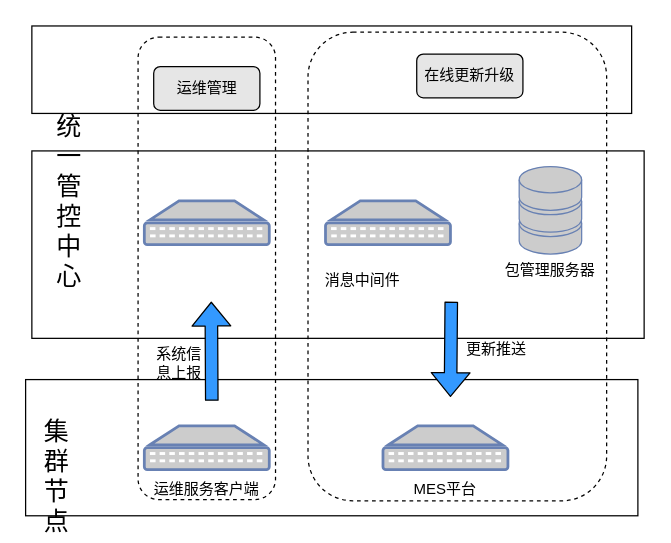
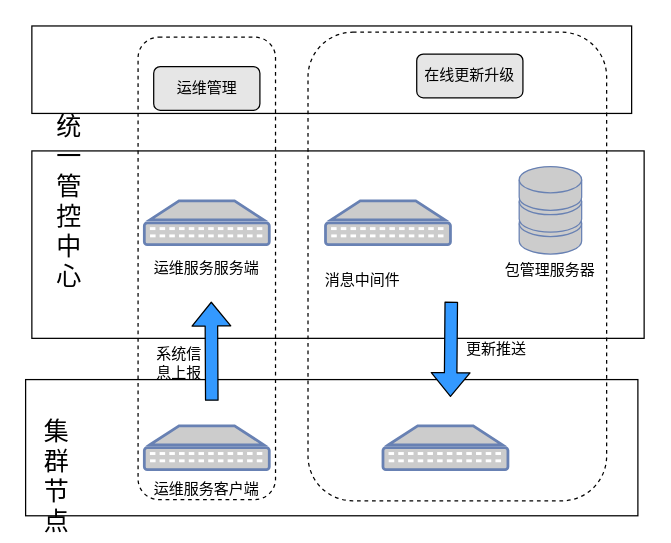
node "运维服务服务端": added
node "MES平台": removed
